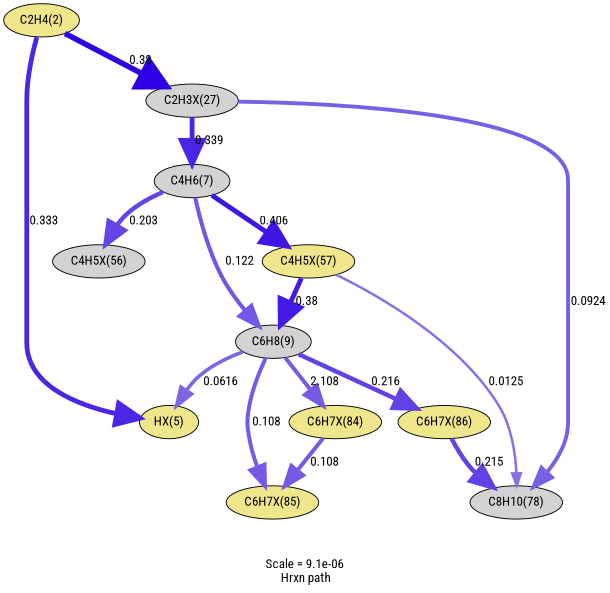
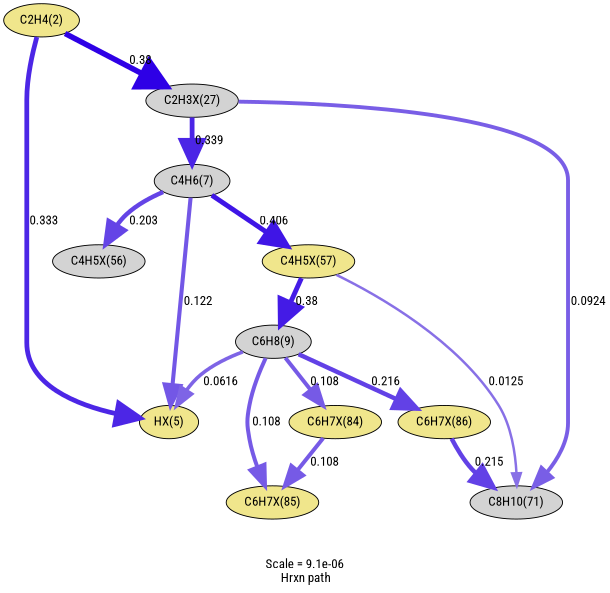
edge "C4H6(7)" -> "C6H8(9)": now "C4H6(7)" -> "HX(5)"
edge "C6H8(9)" -> "C6H7X(84)": label " 2.108" -> " 0.108"
node "C8H10(78)": label "C8H10(78)" -> "C8H10(71)"
